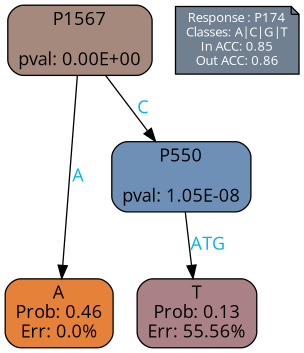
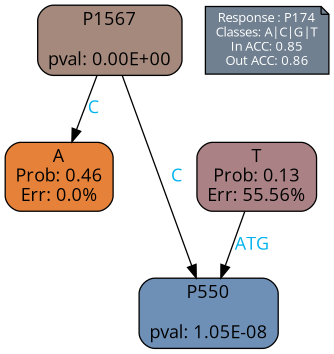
edge "P1567 pval: 0.00E+00" -> "A Prob: 0.46 Err: 0.0%": label "A" -> "C"
edge "P550 pval: 1.05E-08" -> "T Prob: 0.13 Err: 55.56%": reversed
